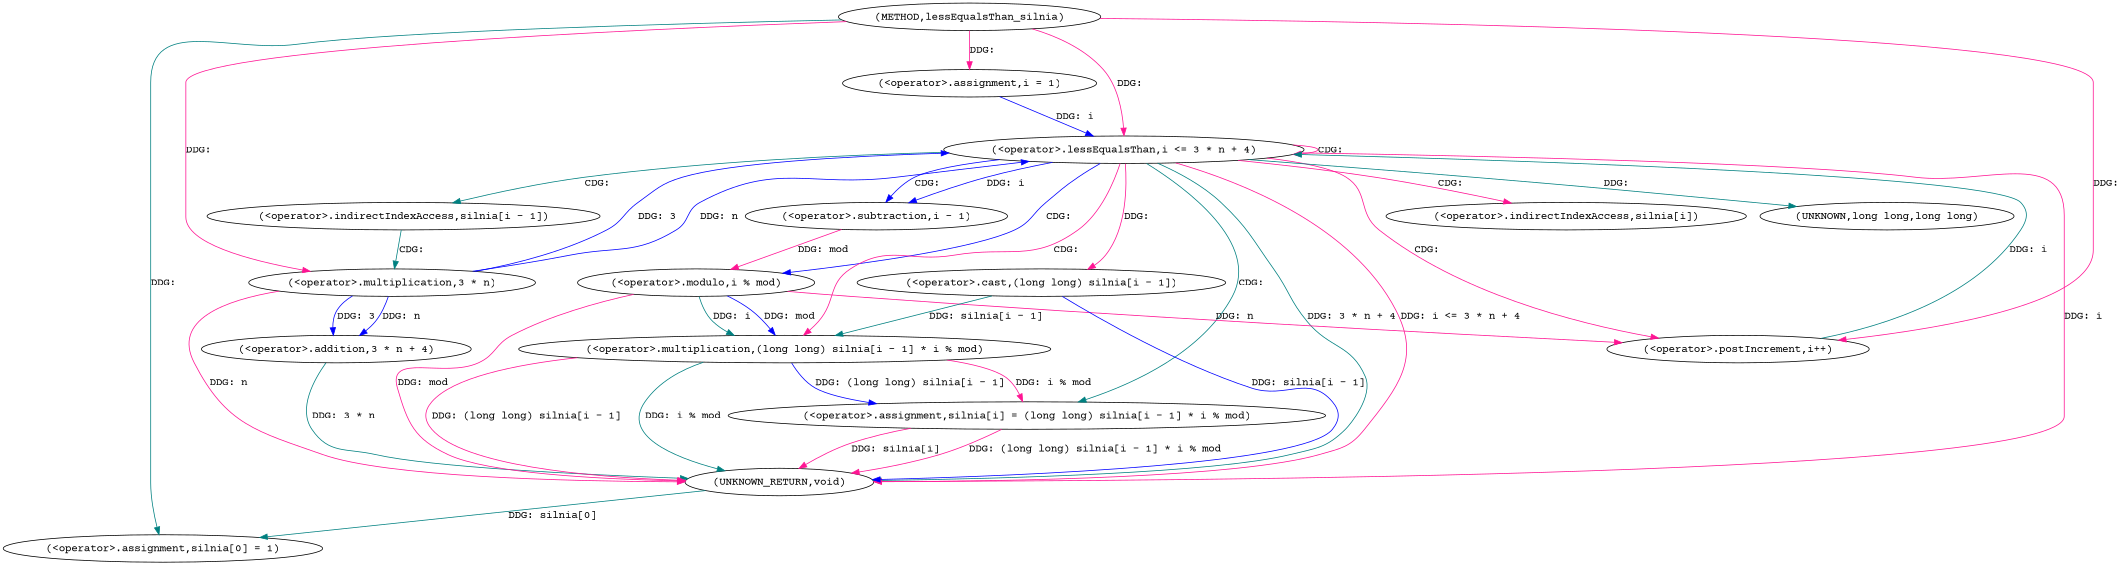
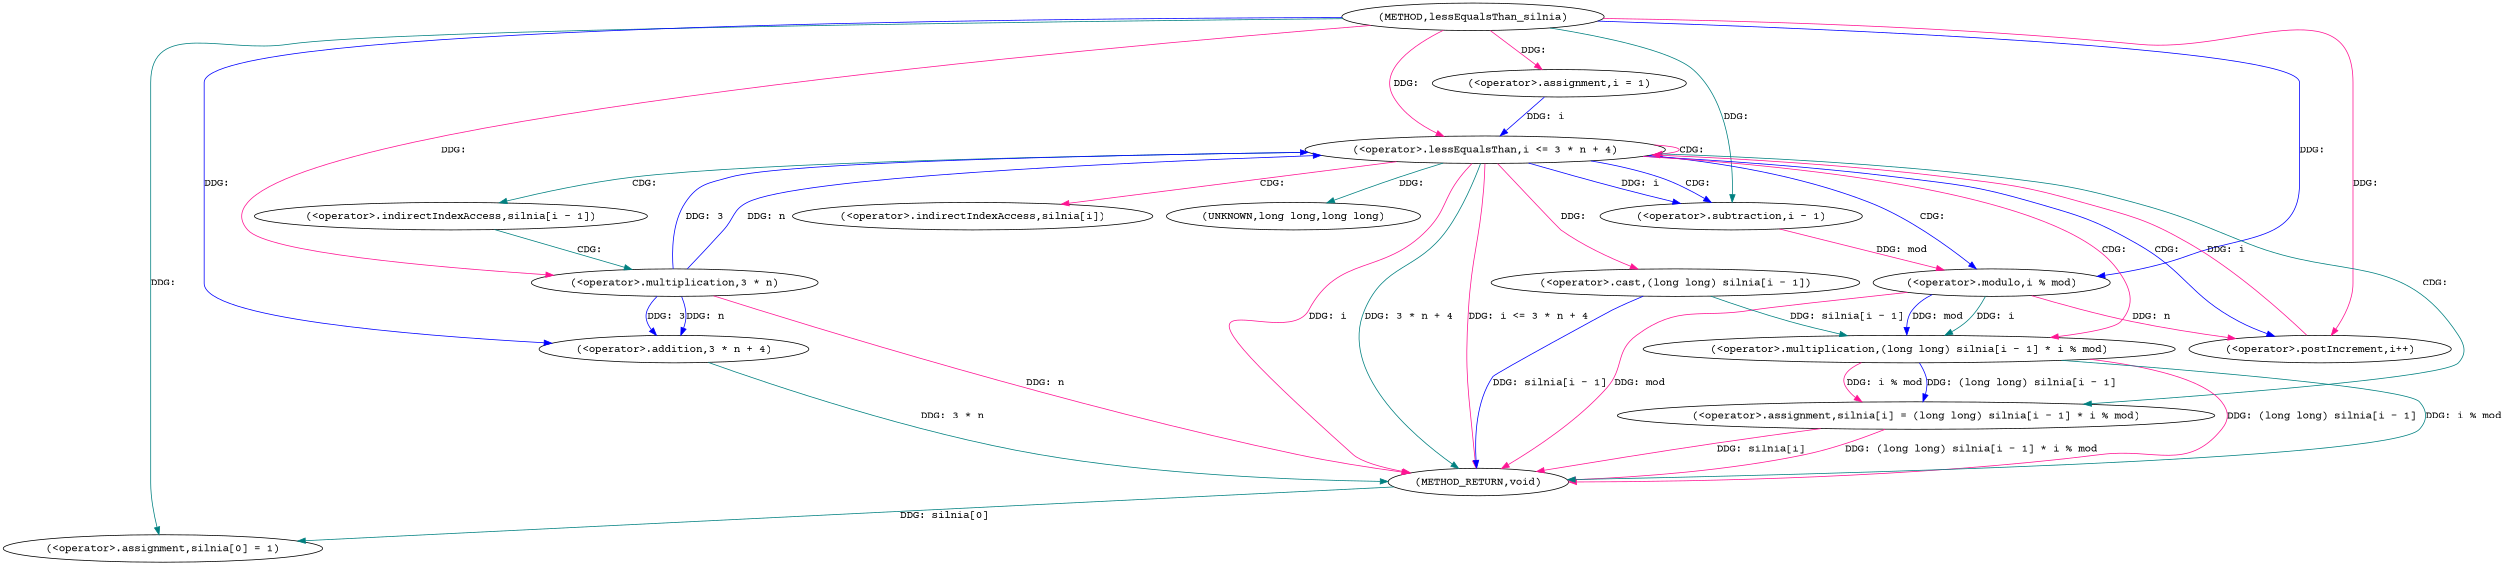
edge "(METHOD,lessEqualsThan_silnia)" -> "(<operator>.addition,3 * n + 4)": added, label "DDG:"
edge "(METHOD,lessEqualsThan_silnia)" -> "(<operator>.modulo,i % mod)": added, label "DDG:"
edge "(METHOD,lessEqualsThan_silnia)" -> "(<operator>.subtraction,i - 1)": added, label "DDG:"
edge "(<operator>.postIncrement,i++)" -> "(<operator>.lessEqualsThan,i <= 3 * n + 4)": color teal -> deeppink
edge "(<operator>.lessEqualsThan,i <= 3 * n + 4)" -> "(<operator>.postIncrement,i++)": color deeppink -> blue
node "(UNKNOWN_RETURN,void)": label "(UNKNOWN_RETURN,void)" -> "(METHOD_RETURN,void)"
